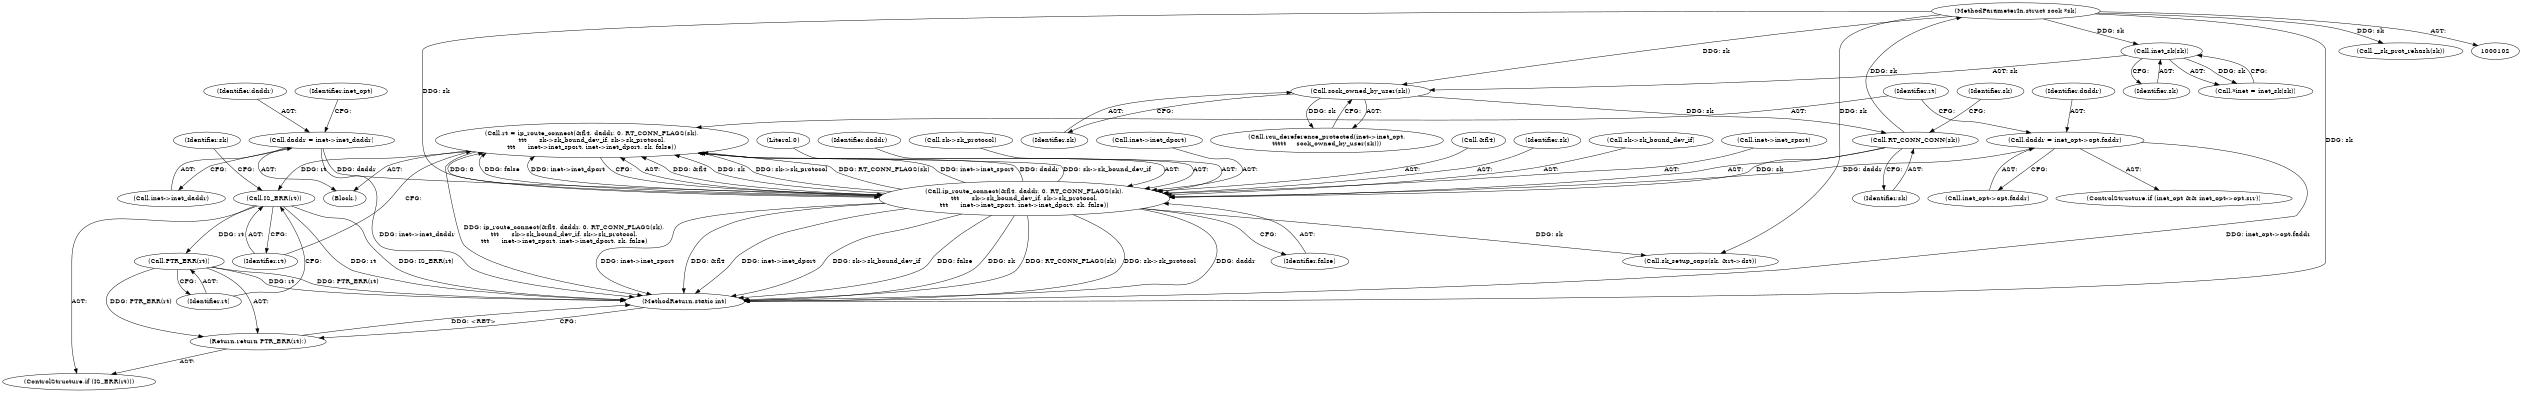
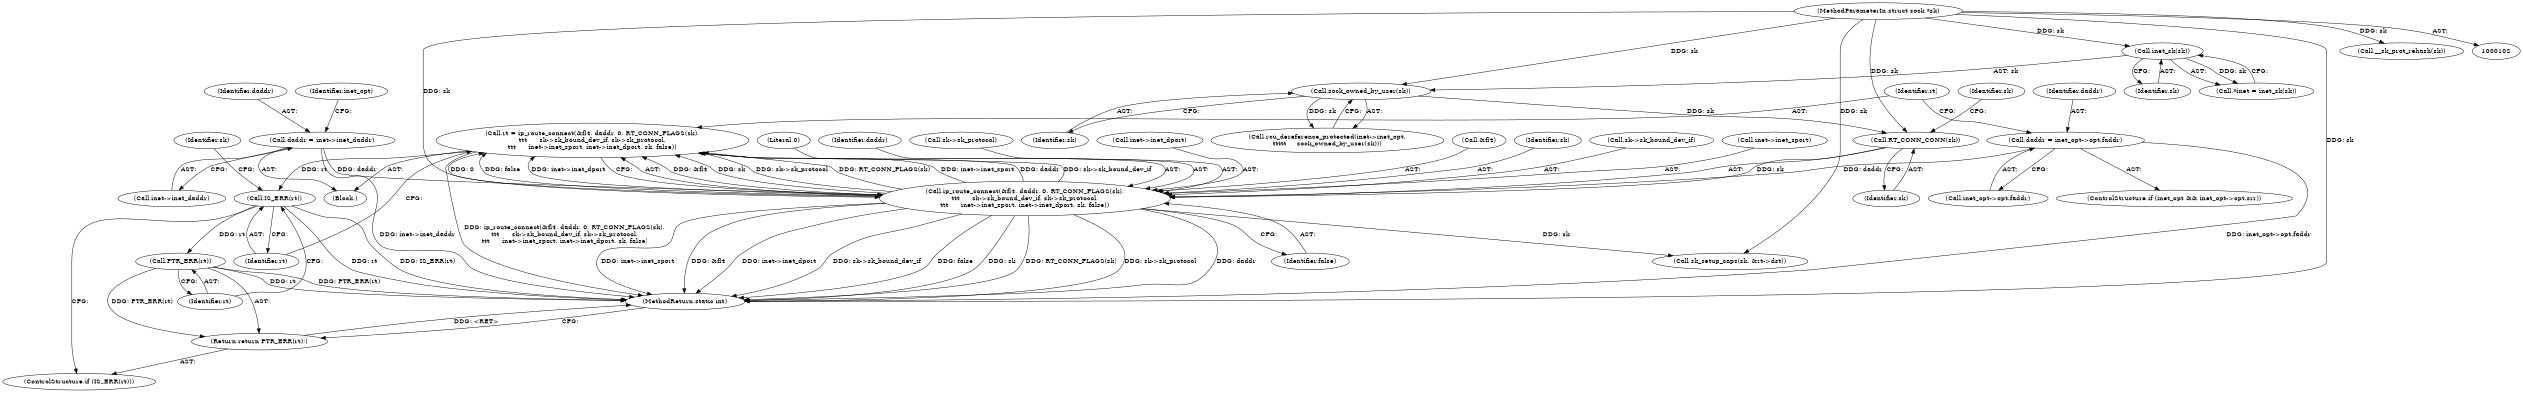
edge "(Call,RT_CONN_CONN(sk))" -> "(MethodParameterIn,struct sock *sk)": reversed
edge "(Call,IS_ERR(rt))" -> "(ControlStructure,if (IS_ERR(rt)))": label "AST: " -> "CFG: "
